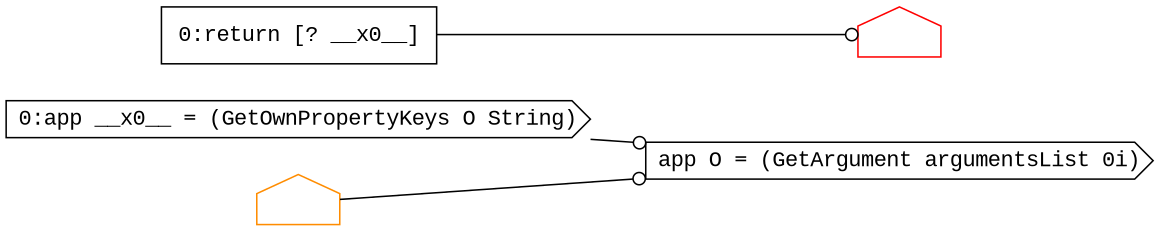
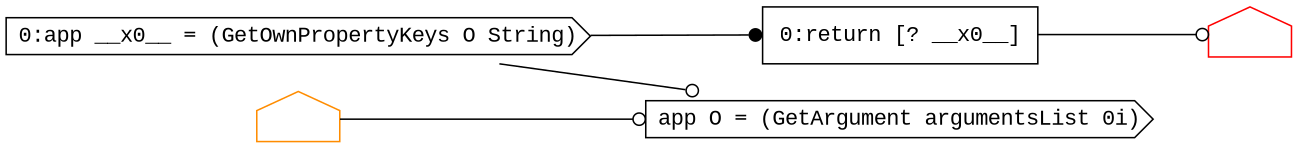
edge "0:app __x0__ = (GetOwnPropertyKeys O String)" -> "0:return [? __x0__]": added
